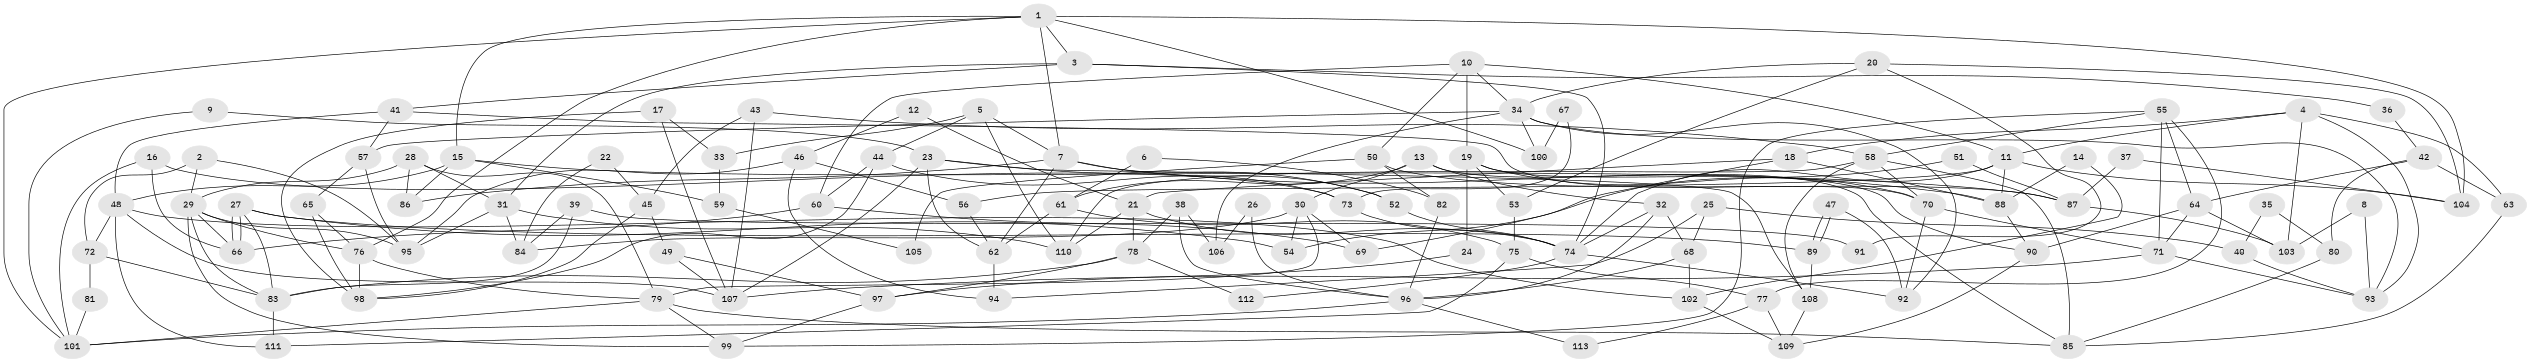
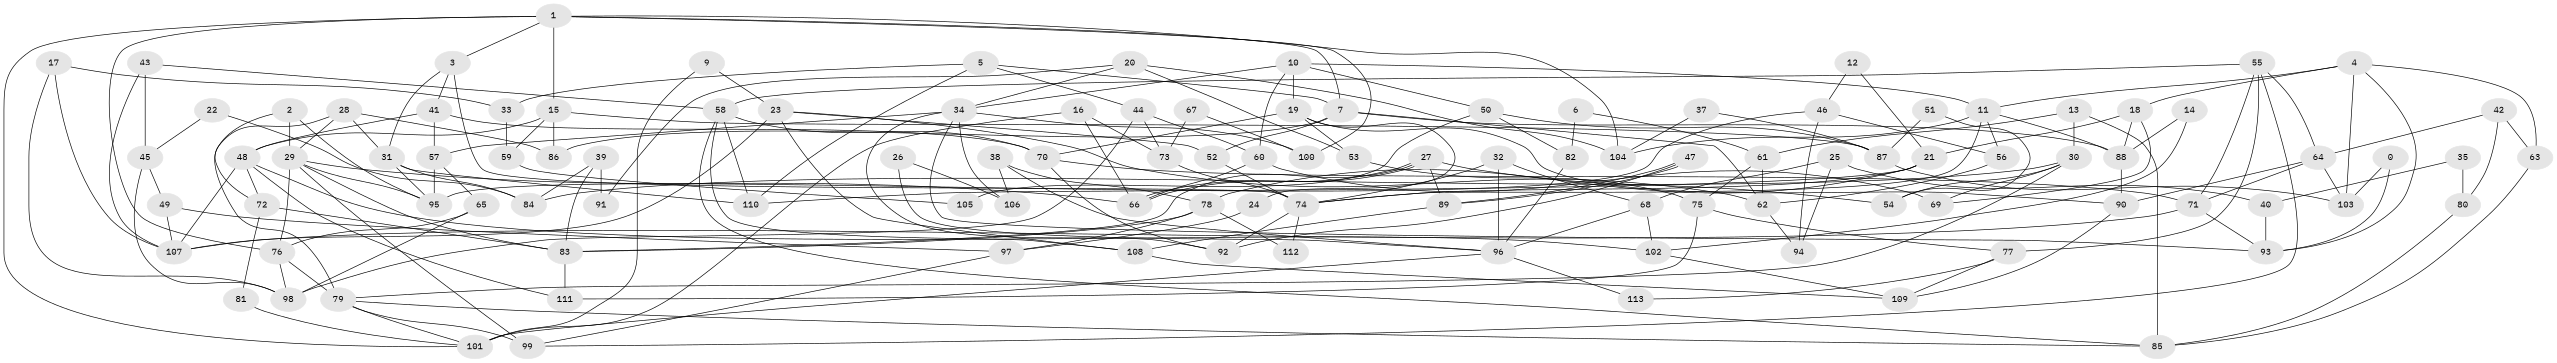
node "36": removed
edge "13" -- "32": removed
node "8": label "8" -> "0"
